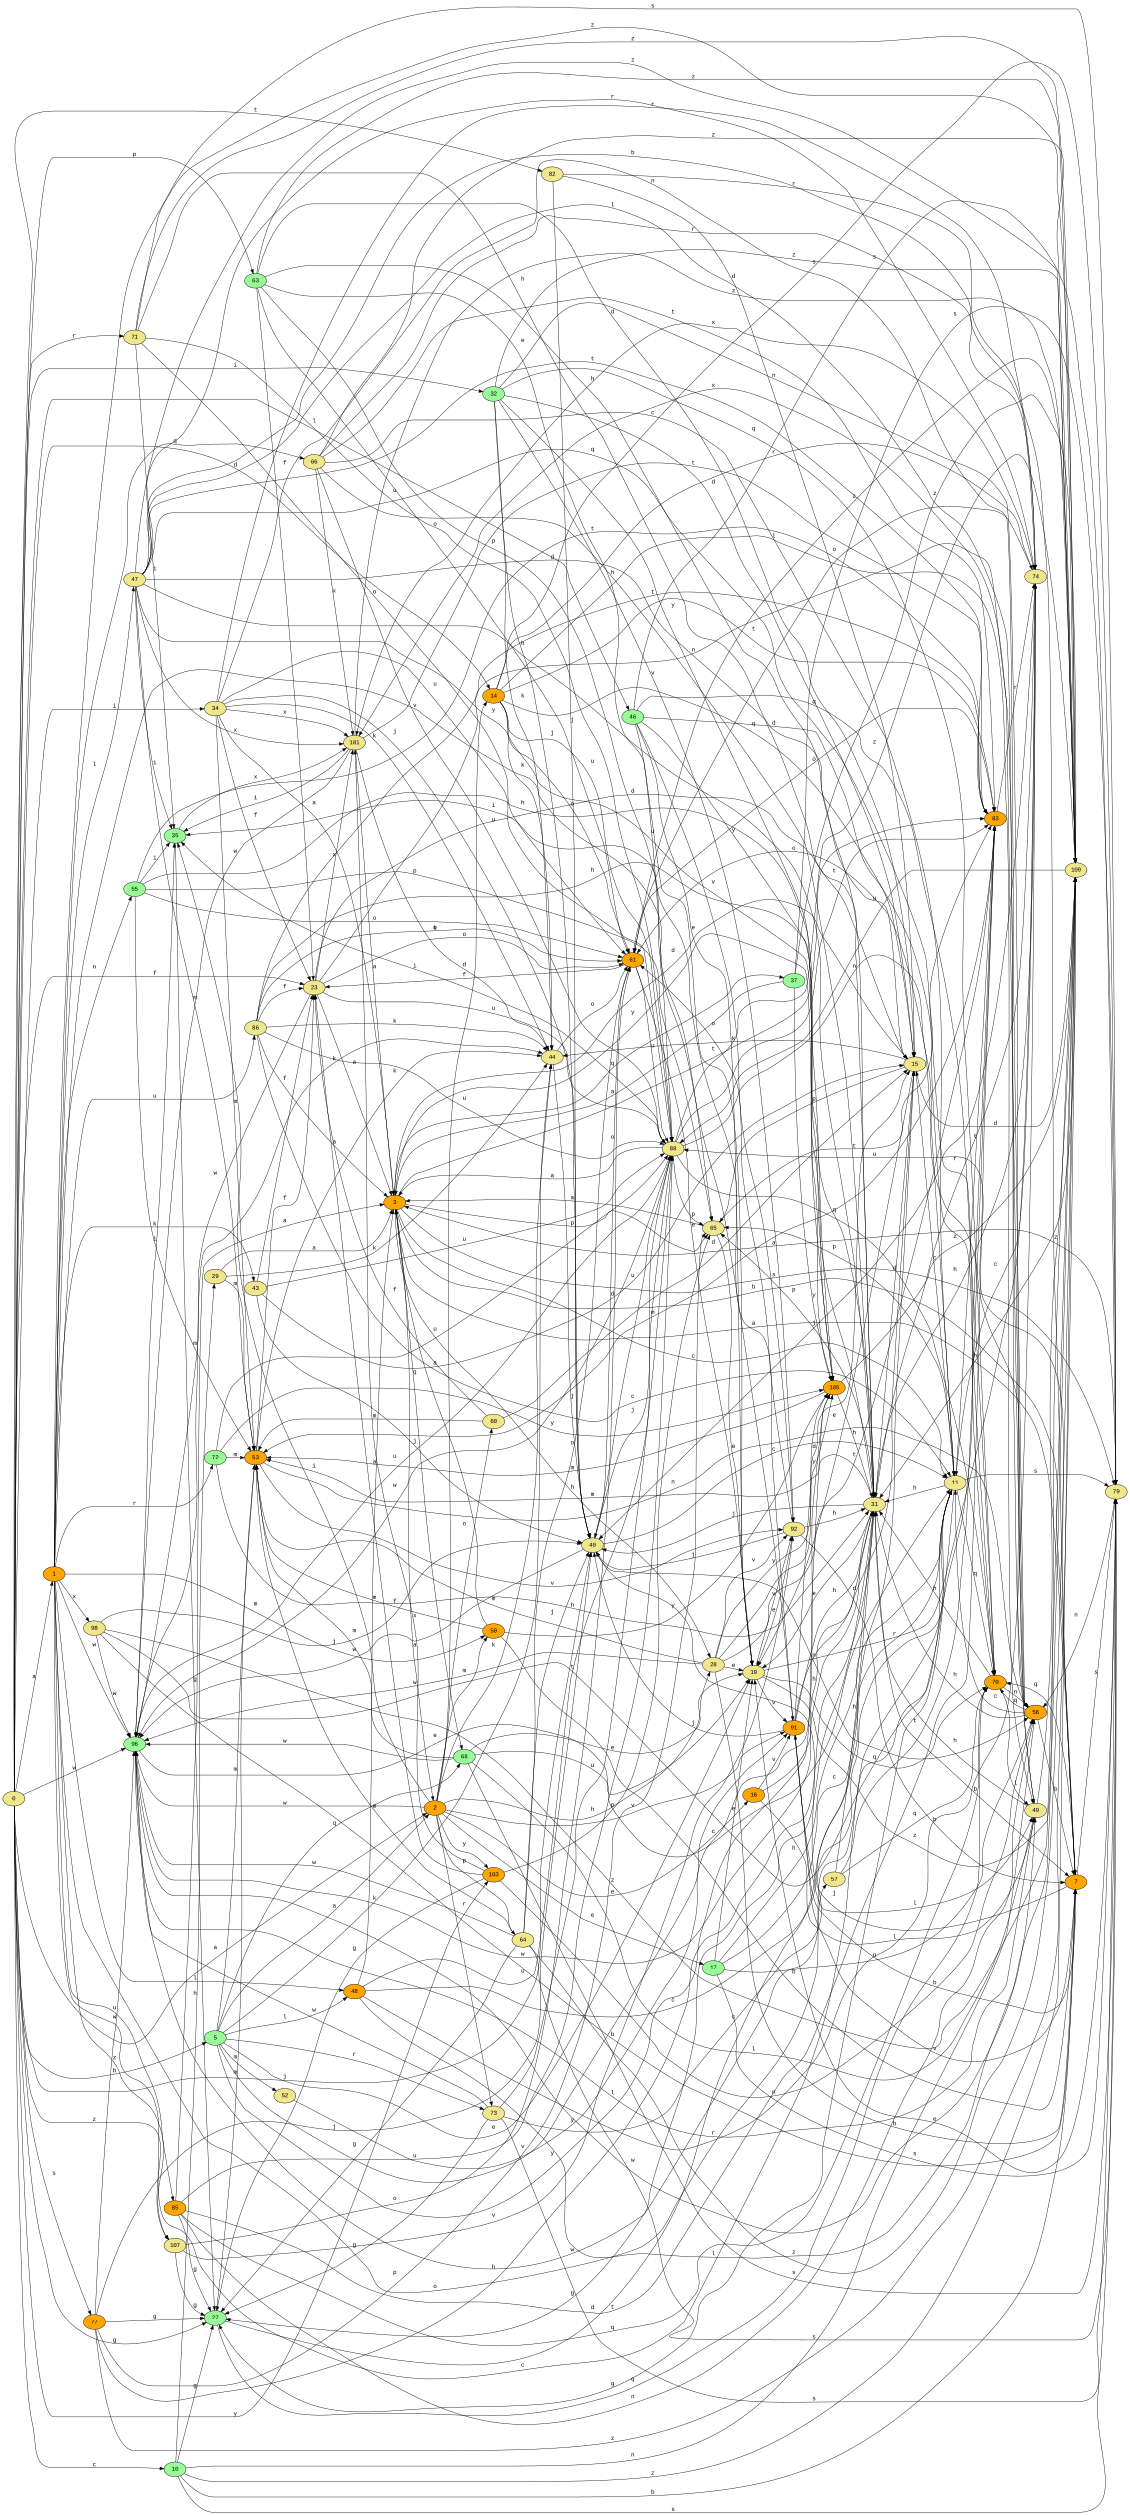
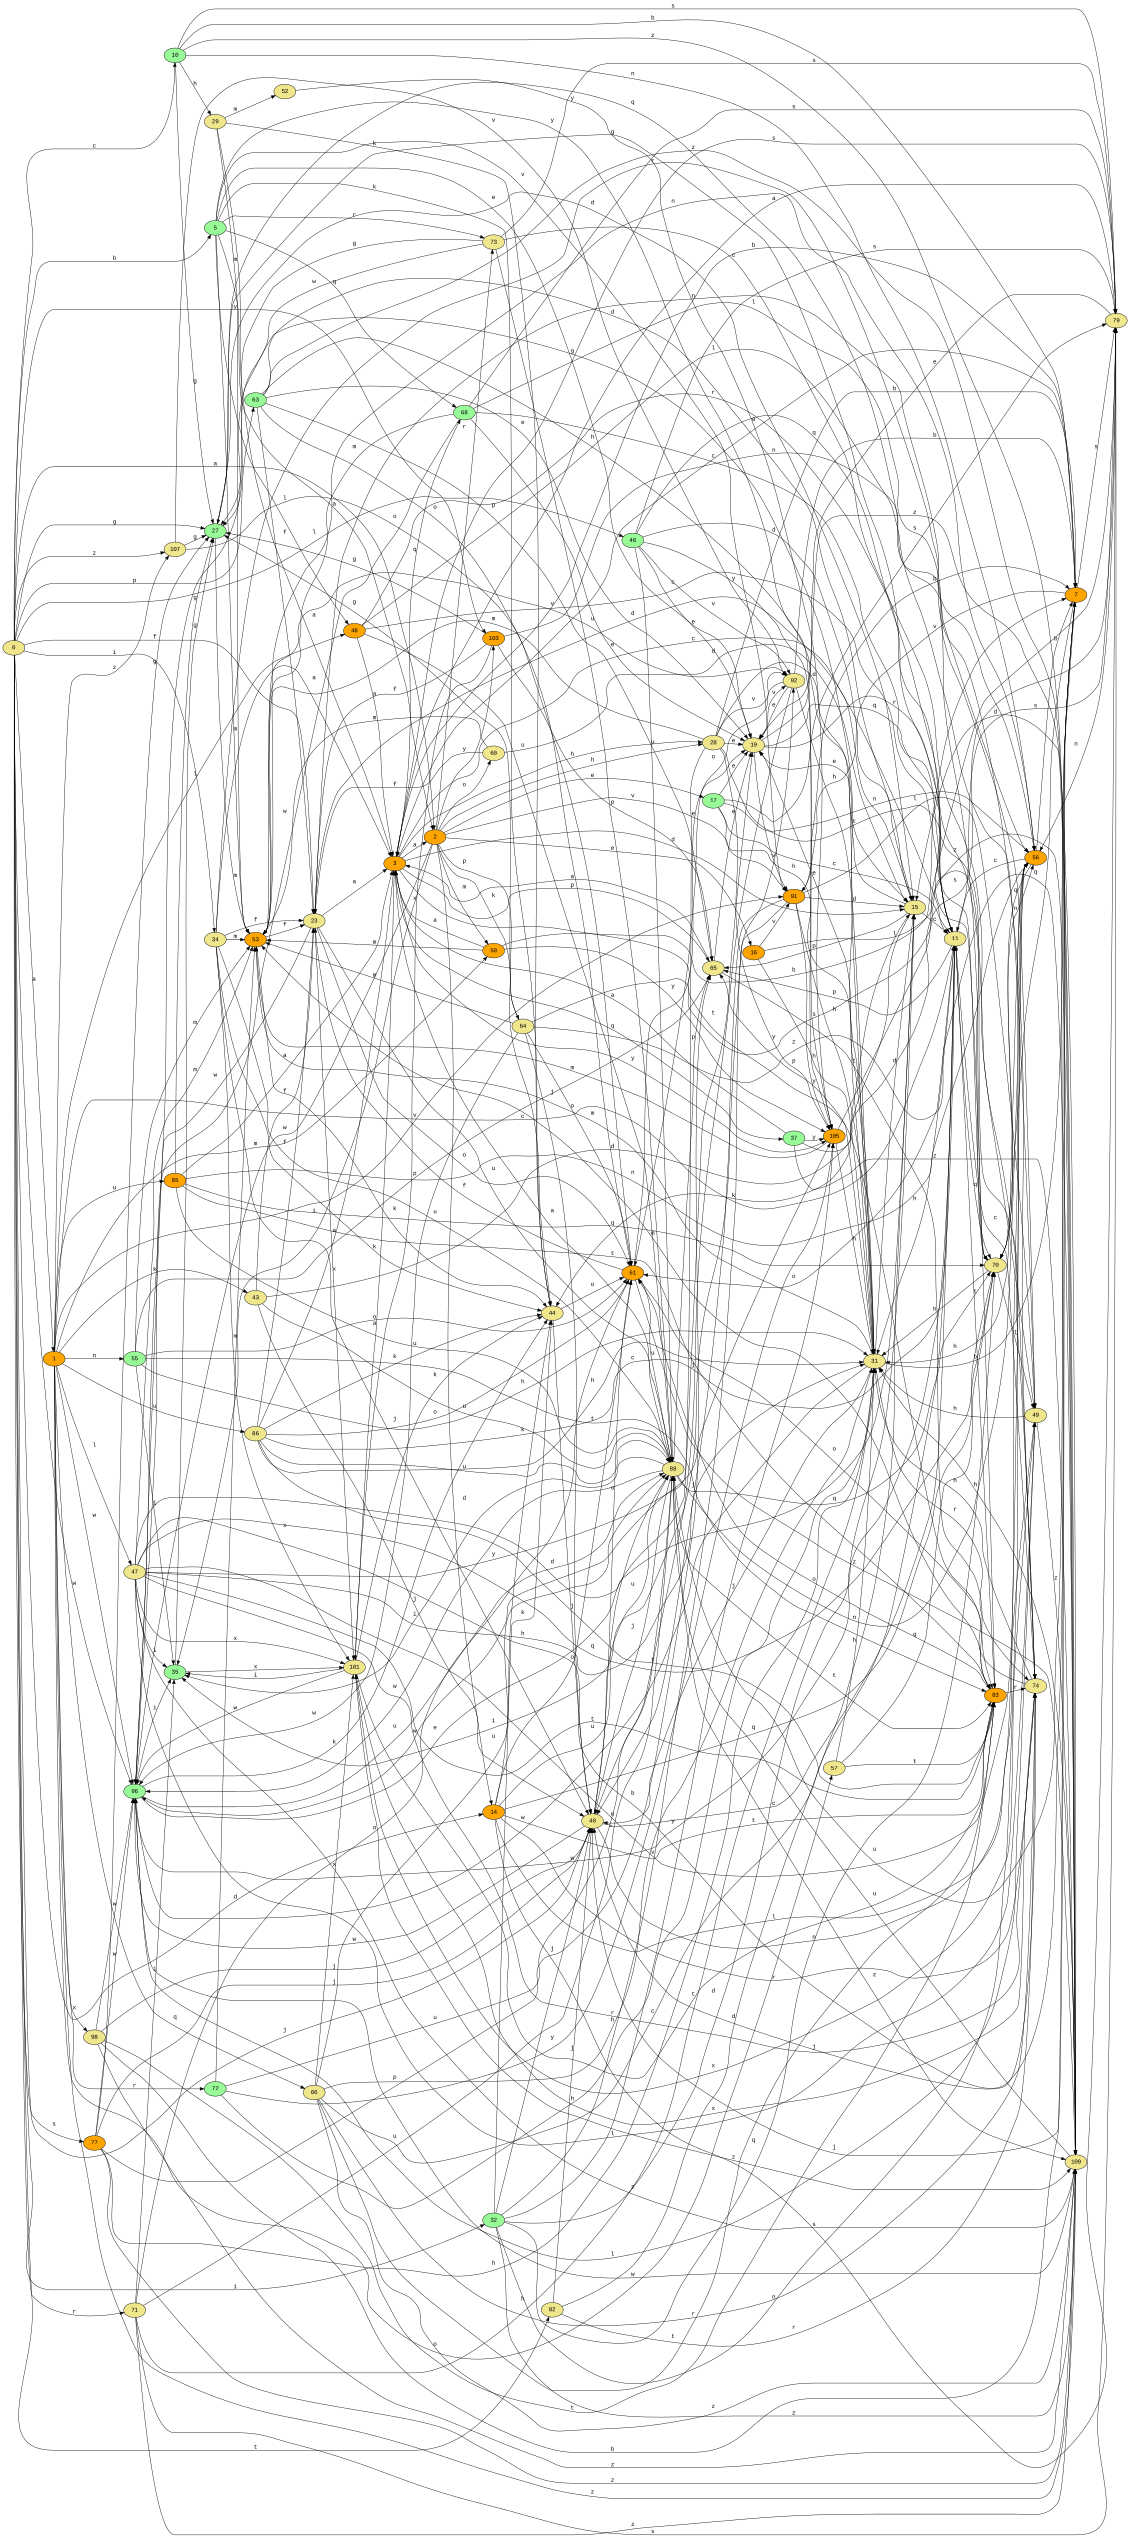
edge "34" -> "56": now "47" -> "56"
node "70": fillcolor orange -> khaki
edge "5" -> "52": now "29" -> "52"
